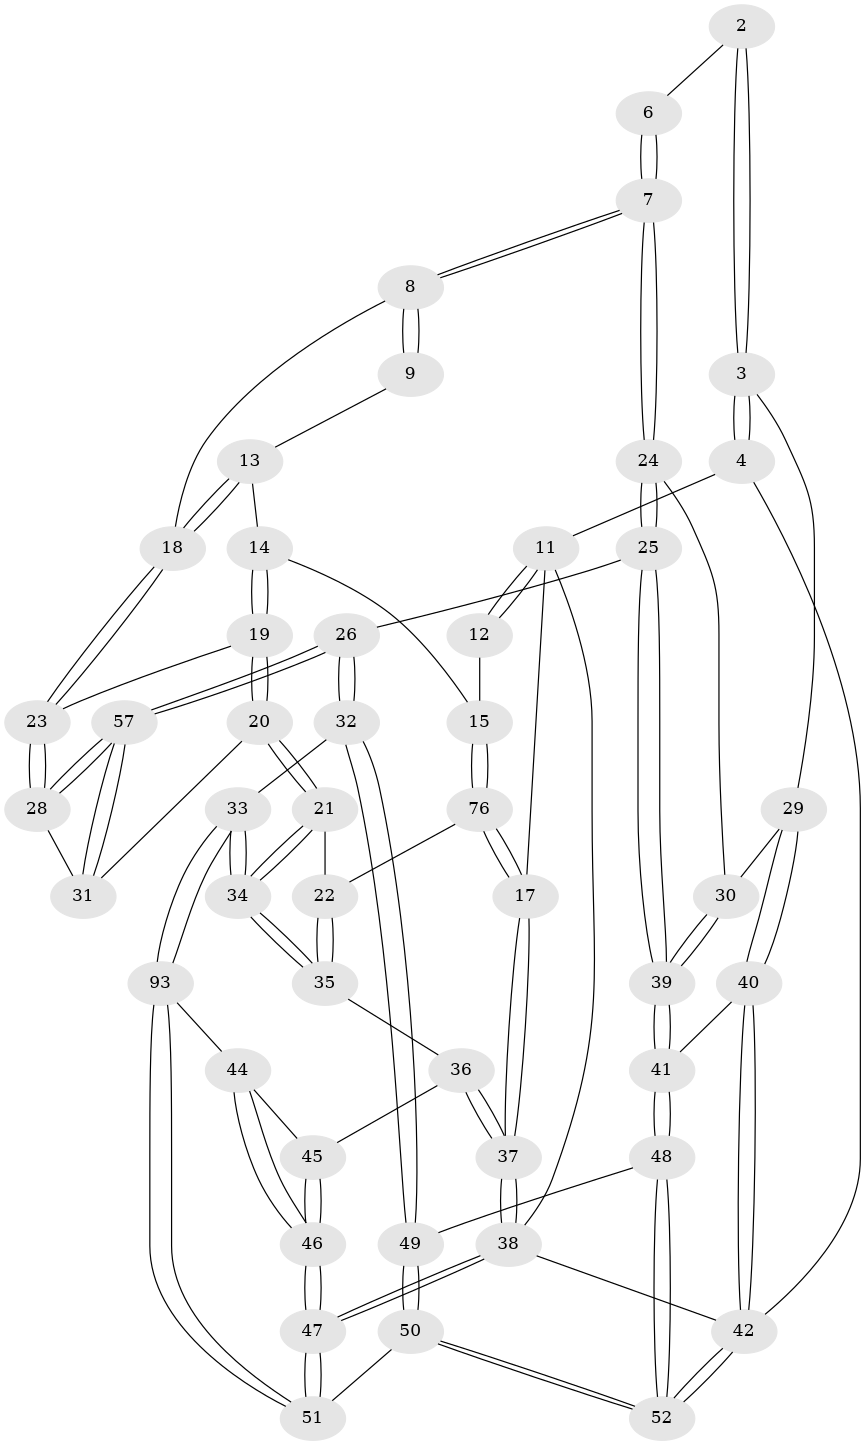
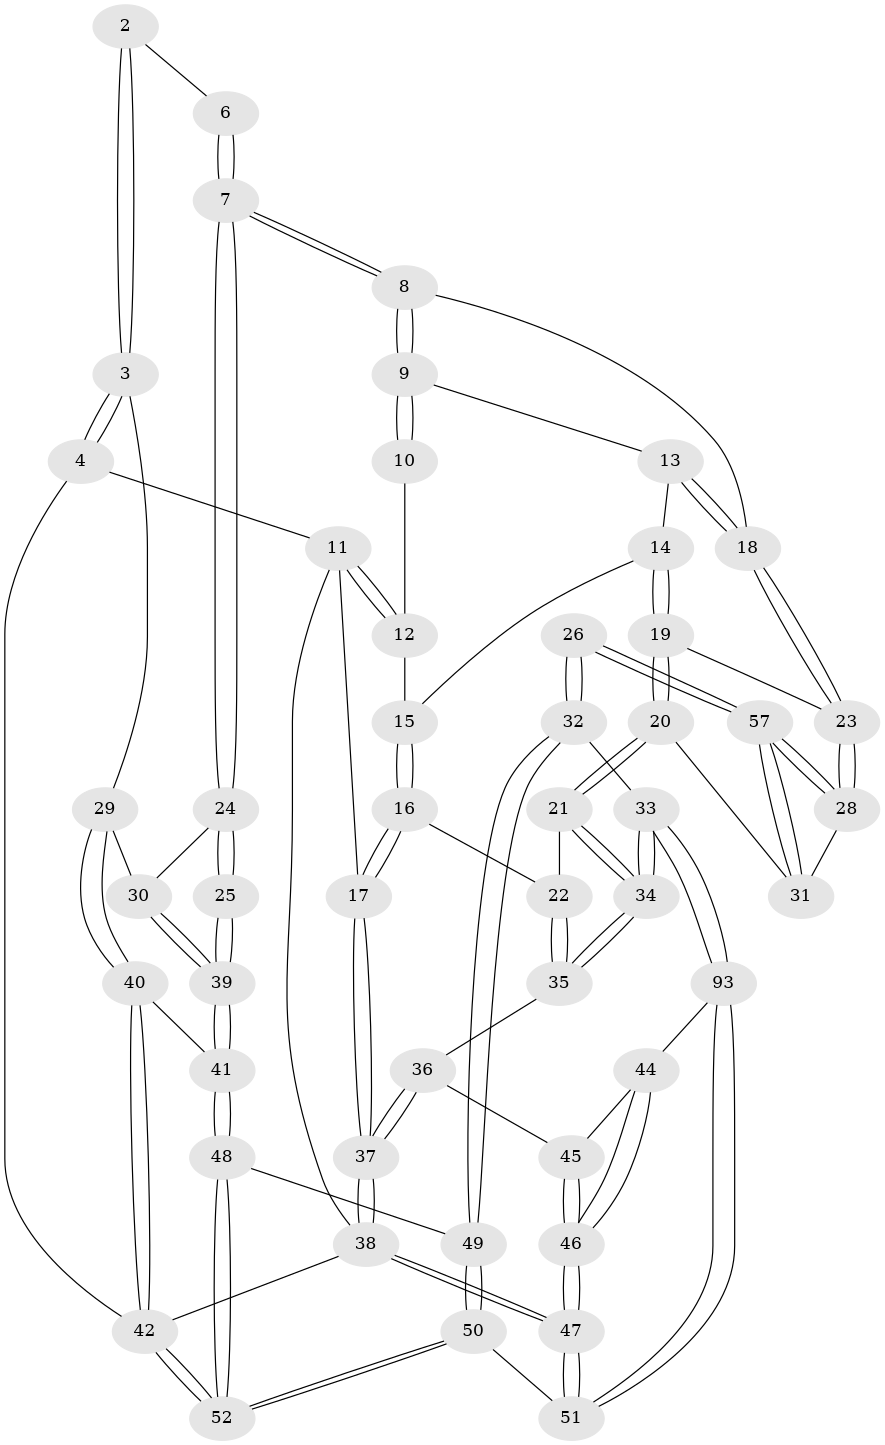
node "10": added
edge "25" -- "26": removed
node "76": label "76" -> "16"
